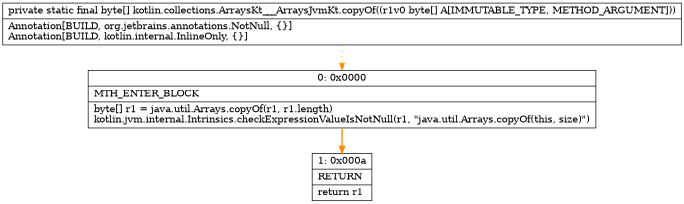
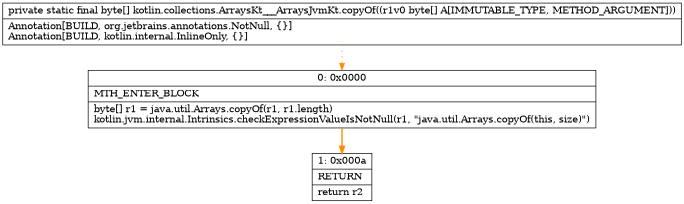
node "1: 0x000a": text "return r1" -> "return r2"
